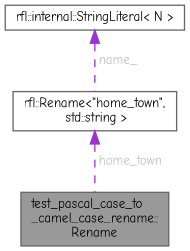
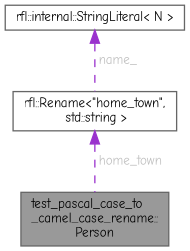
node "test_pascal_case_to _camel_case_rename:: Rename": label "test_pascal_case_to _camel_case_rename:: Rename" -> "test_pascal_case_to _camel_case_rename:: Person"
